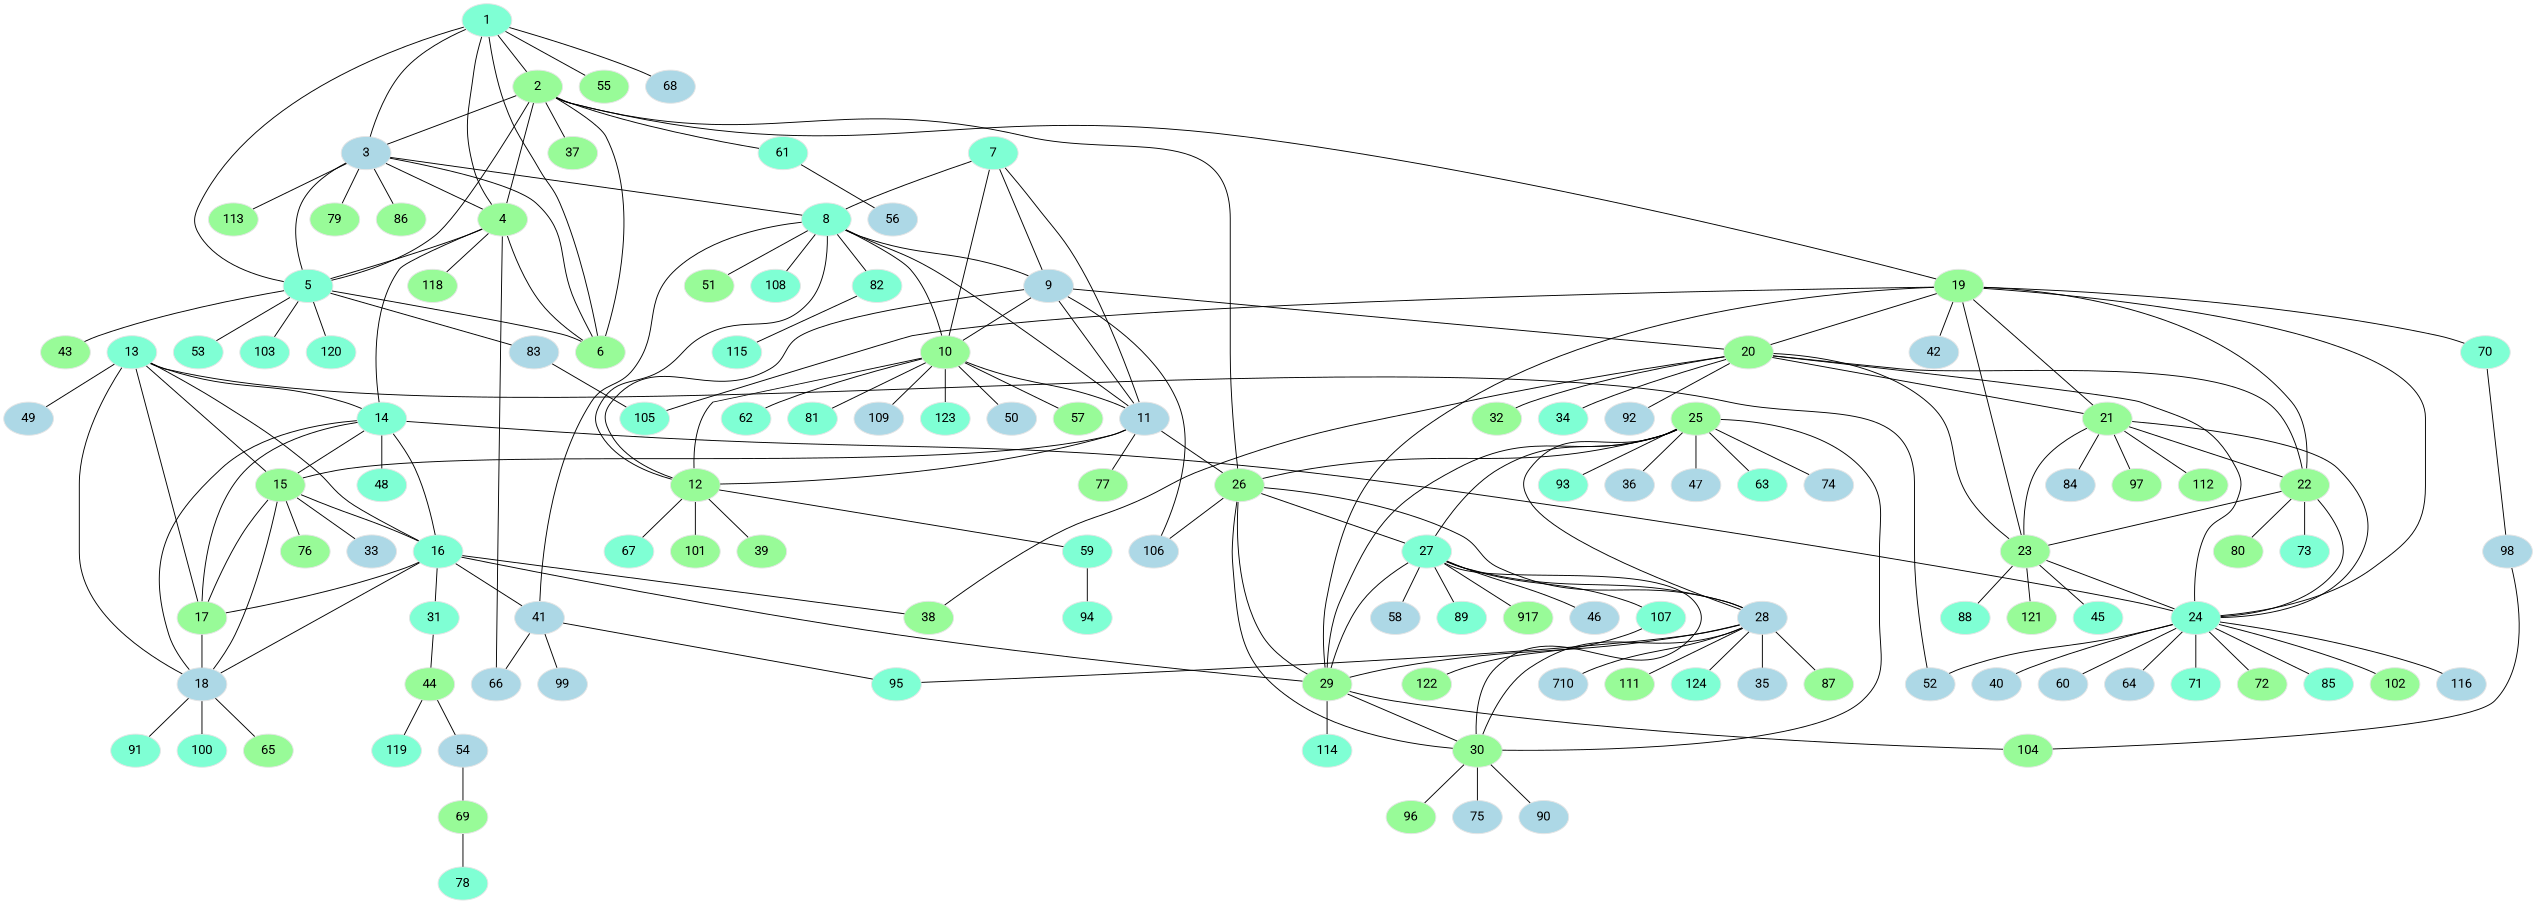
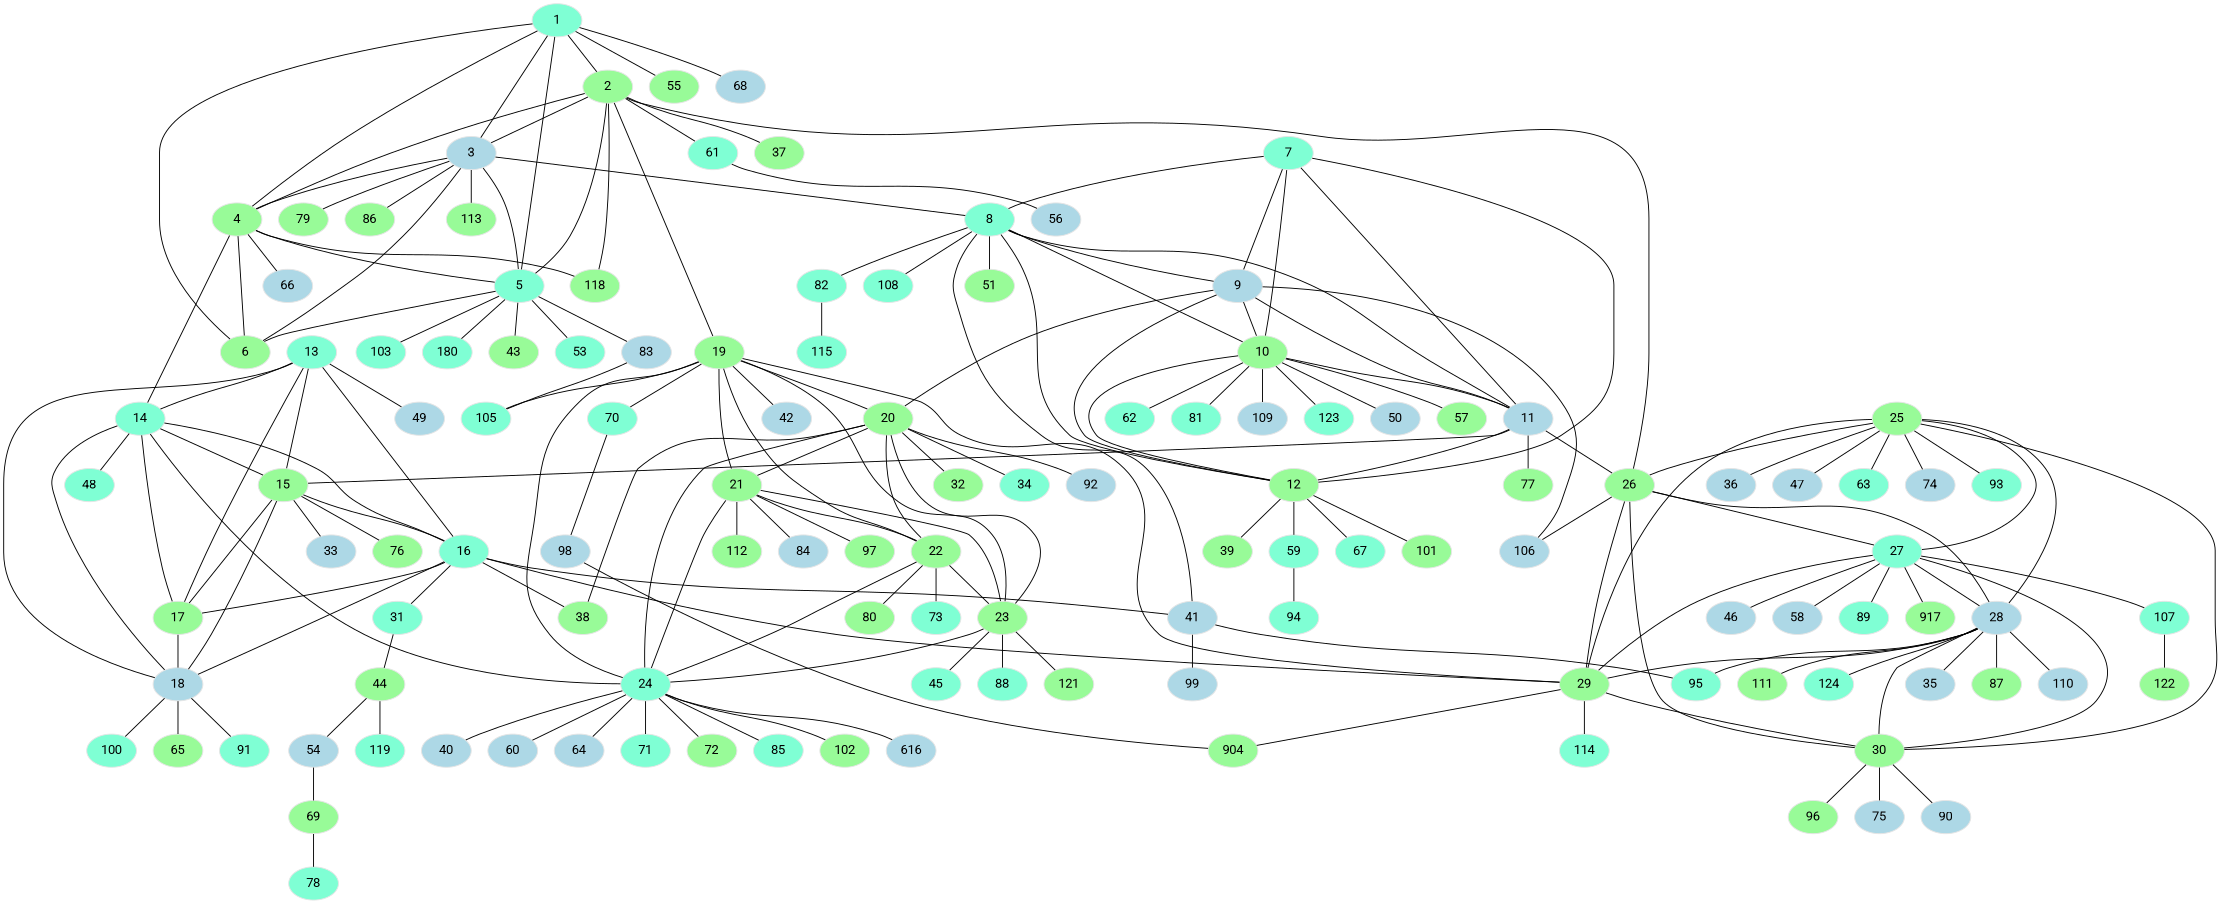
edge "2" -- "6": now "2" -- "118"
edge "7" -- "12": added
node "120": label "120" -> "180"
edge "41" -- "66": removed
node "710": label "710" -> "110"
node "52": removed
node "116": label "116" -> "616"
node "104": label "104" -> "904"
